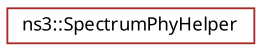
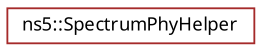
node "ns3::SpectrumPhyHelper": label "ns3::SpectrumPhyHelper" -> "ns5::SpectrumPhyHelper"
